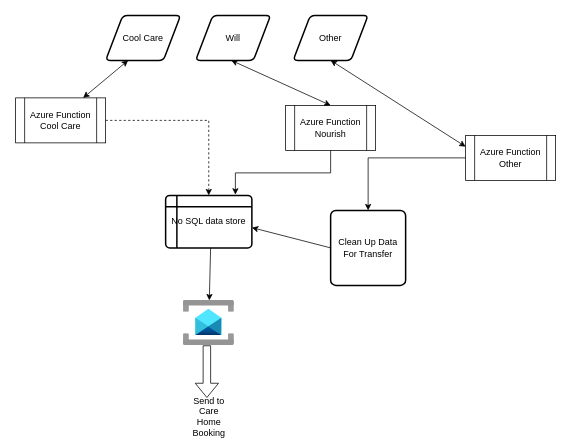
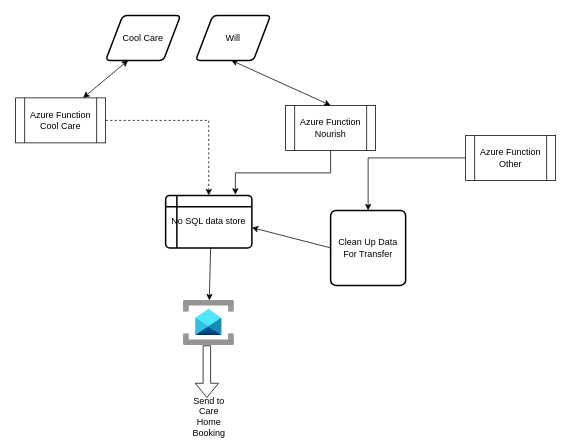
node "Other": removed
edge "Other" -- "Azure Function Other": removed
